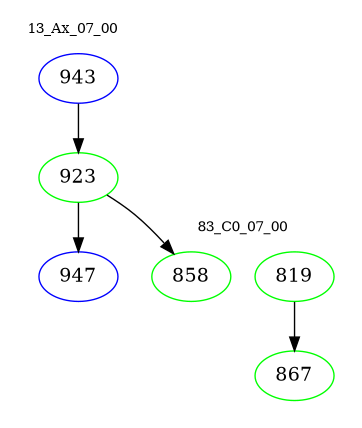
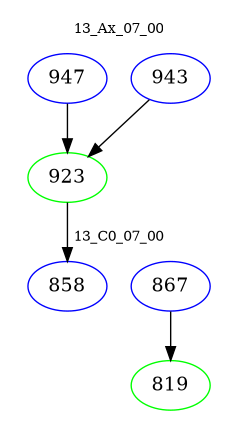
edge "923" -> "947": reversed
cluster "83_C0_07_00": label "83_C0_07_00" -> "13_C0_07_00"
node "858": color green -> blue
edge "819" -> "867": reversed
node "867": color green -> blue
